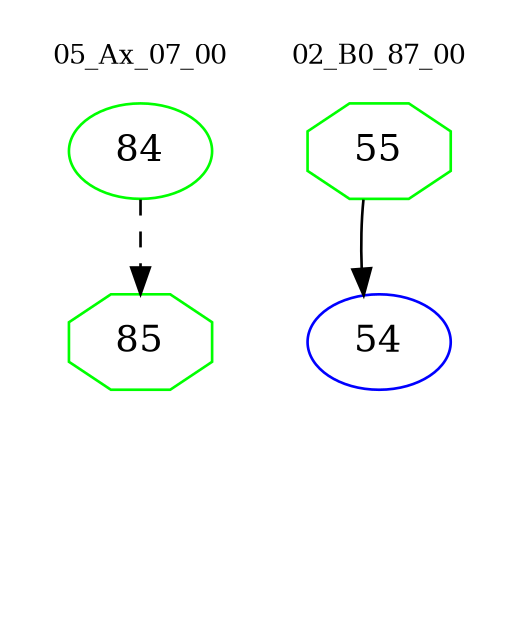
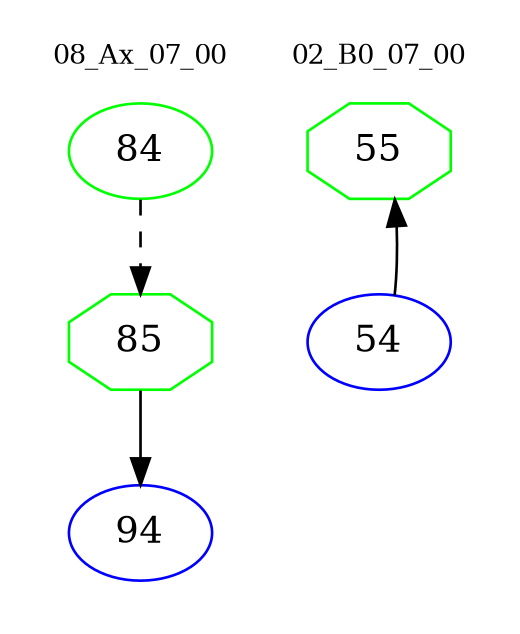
cluster "05_Ax_07_00": label "05_Ax_07_00" -> "08_Ax_07_00"
cluster "02_B0_87_00": label "02_B0_87_00" -> "02_B0_07_00"
edge "55" -> "54": reversed
node "94": added
